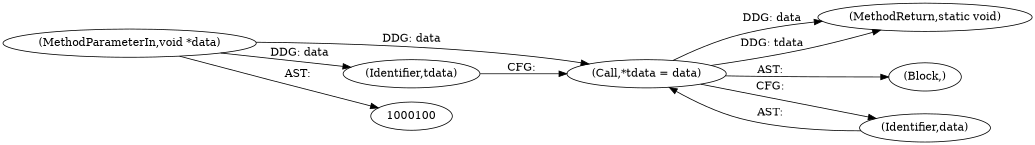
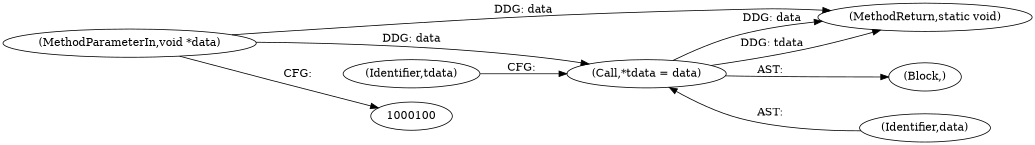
edge "(MethodParameterIn,void *data)" -> "(Identifier,tdata)": now "(MethodParameterIn,void *data)" -> "(MethodReturn,static void)"
edge "(MethodParameterIn,void *data)" -> "1000100": label "AST: " -> "CFG: "
edge "(Call,*tdata = data)" -> "(Identifier,data)": removed, label "CFG:"
